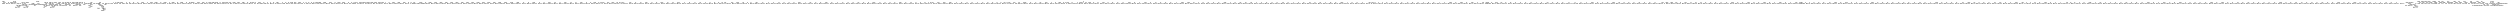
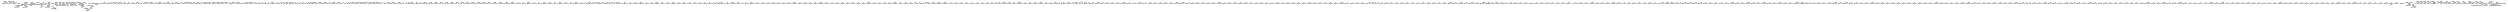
edge "doco:FigureBox" -> "doco:TableBox": now "doco:FigureBox" -> "pattern:Block"
node "-43e58633:16a1114a708:-7e67": added
